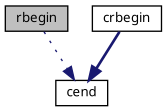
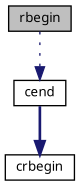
edge "crbegin" -> "cend": reversed
